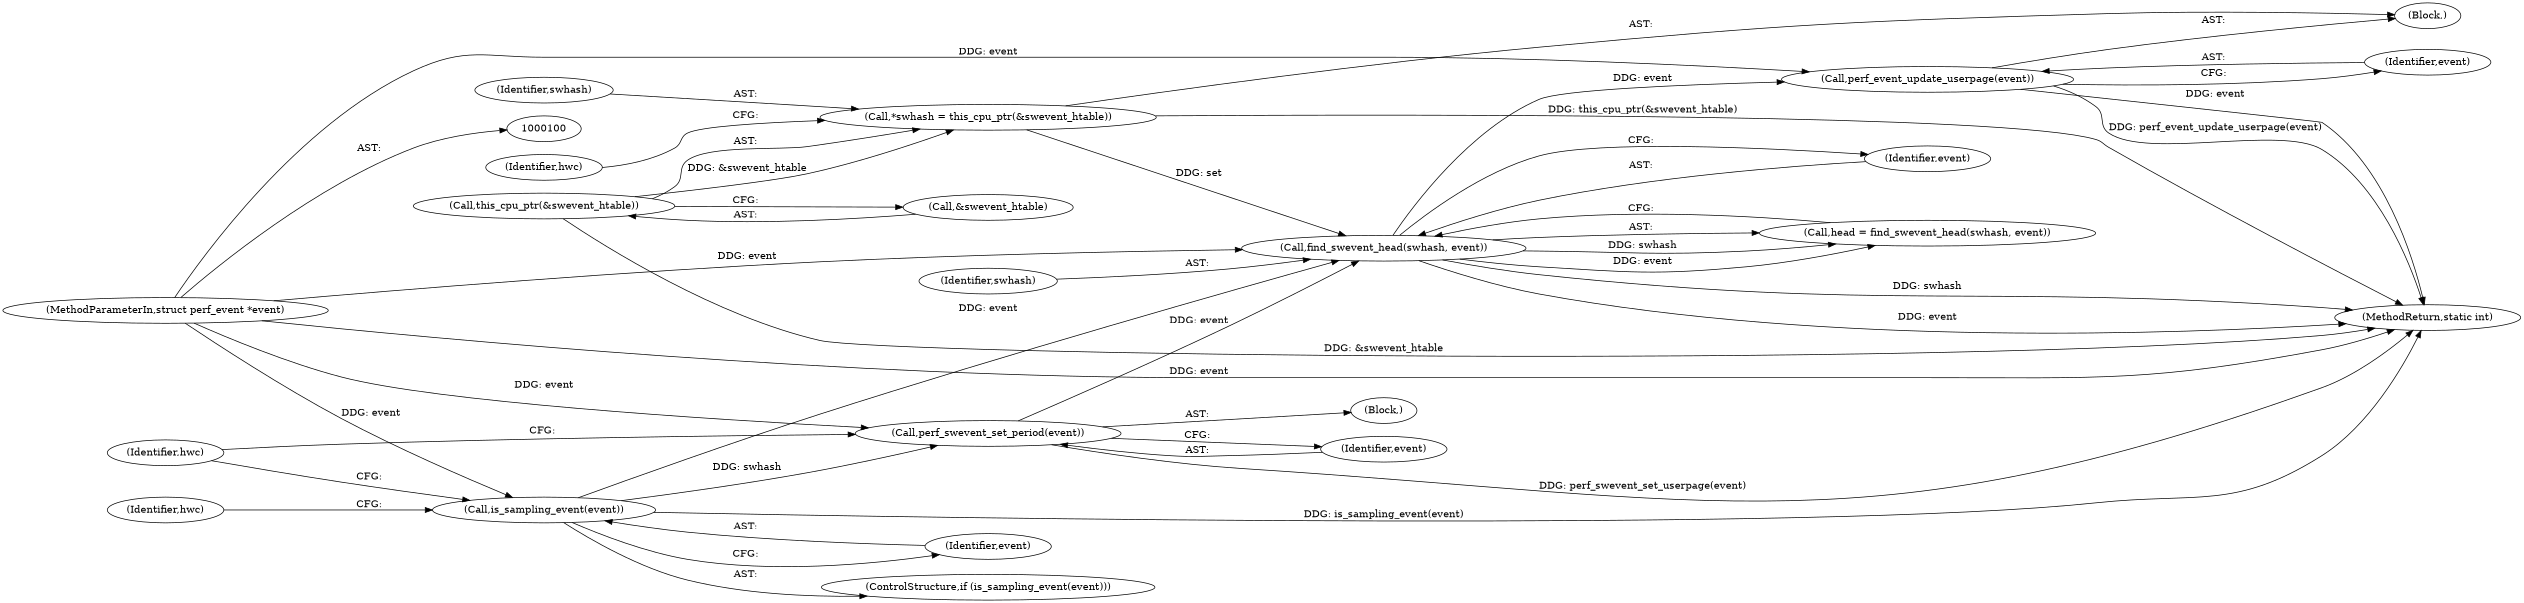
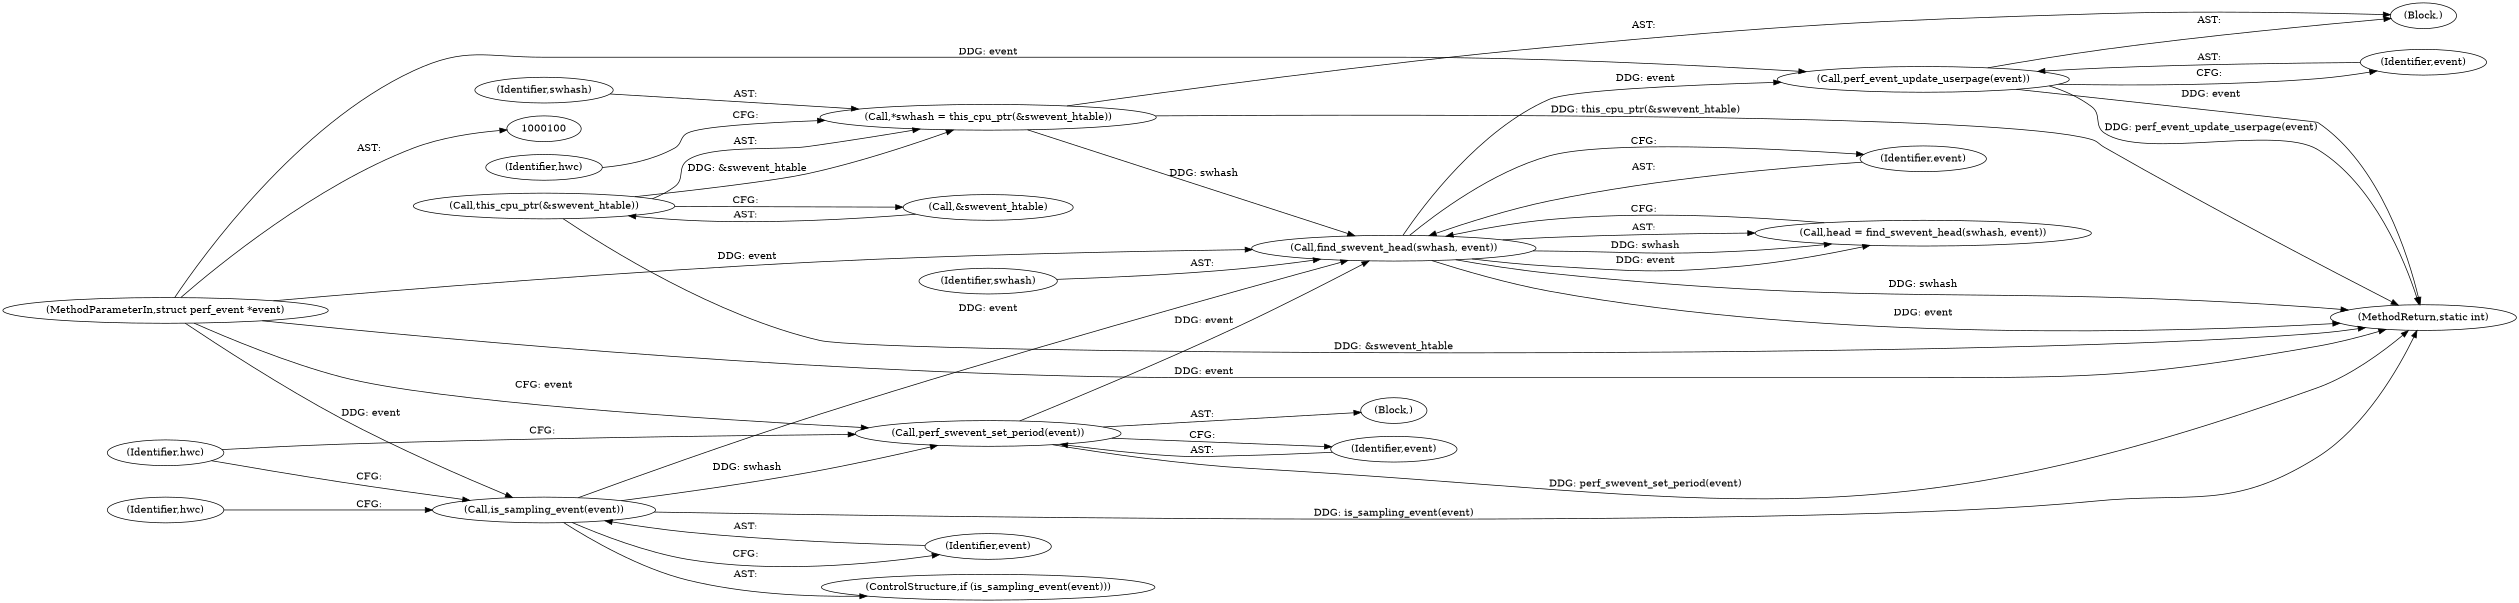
edge "(Call,*swhash = this_cpu_ptr(&swevent_htable))" -> "(Call,find_swevent_head(swhash, event))": label "DDG: set" -> "DDG: swhash"
edge "(MethodParameterIn,struct perf_event *event)" -> "(Call,perf_swevent_set_period(event))": label "DDG: event" -> "CFG: event"
edge "(Call,perf_swevent_set_period(event))" -> "(MethodReturn,static int)": label "DDG: perf_swevent_set_userpage(event)" -> "DDG: perf_swevent_set_period(event)"
